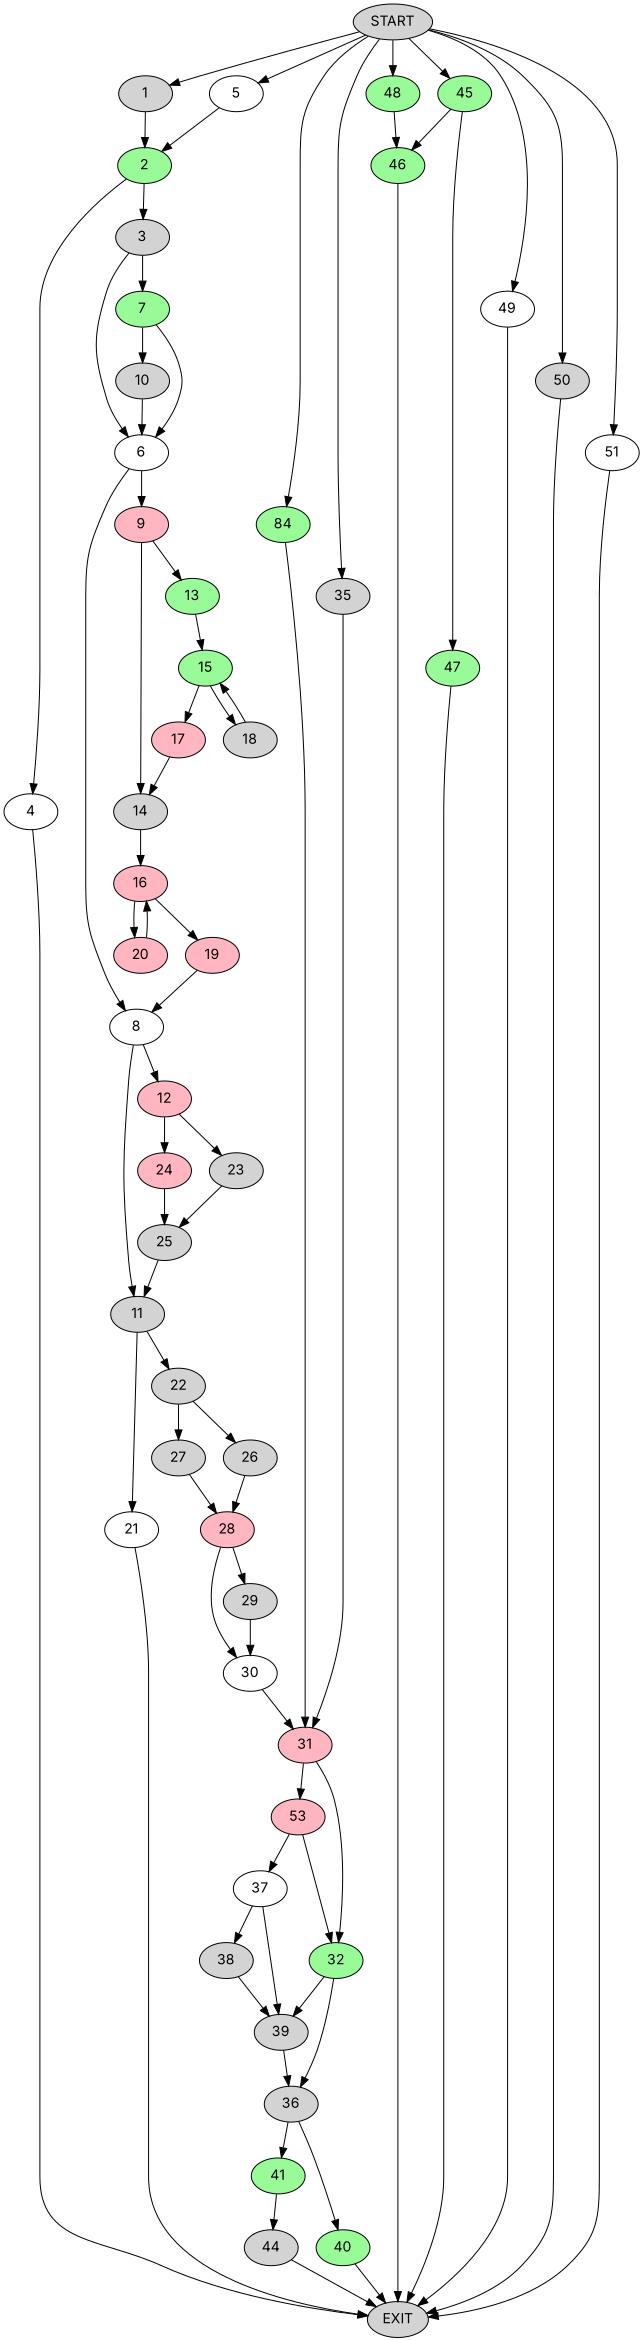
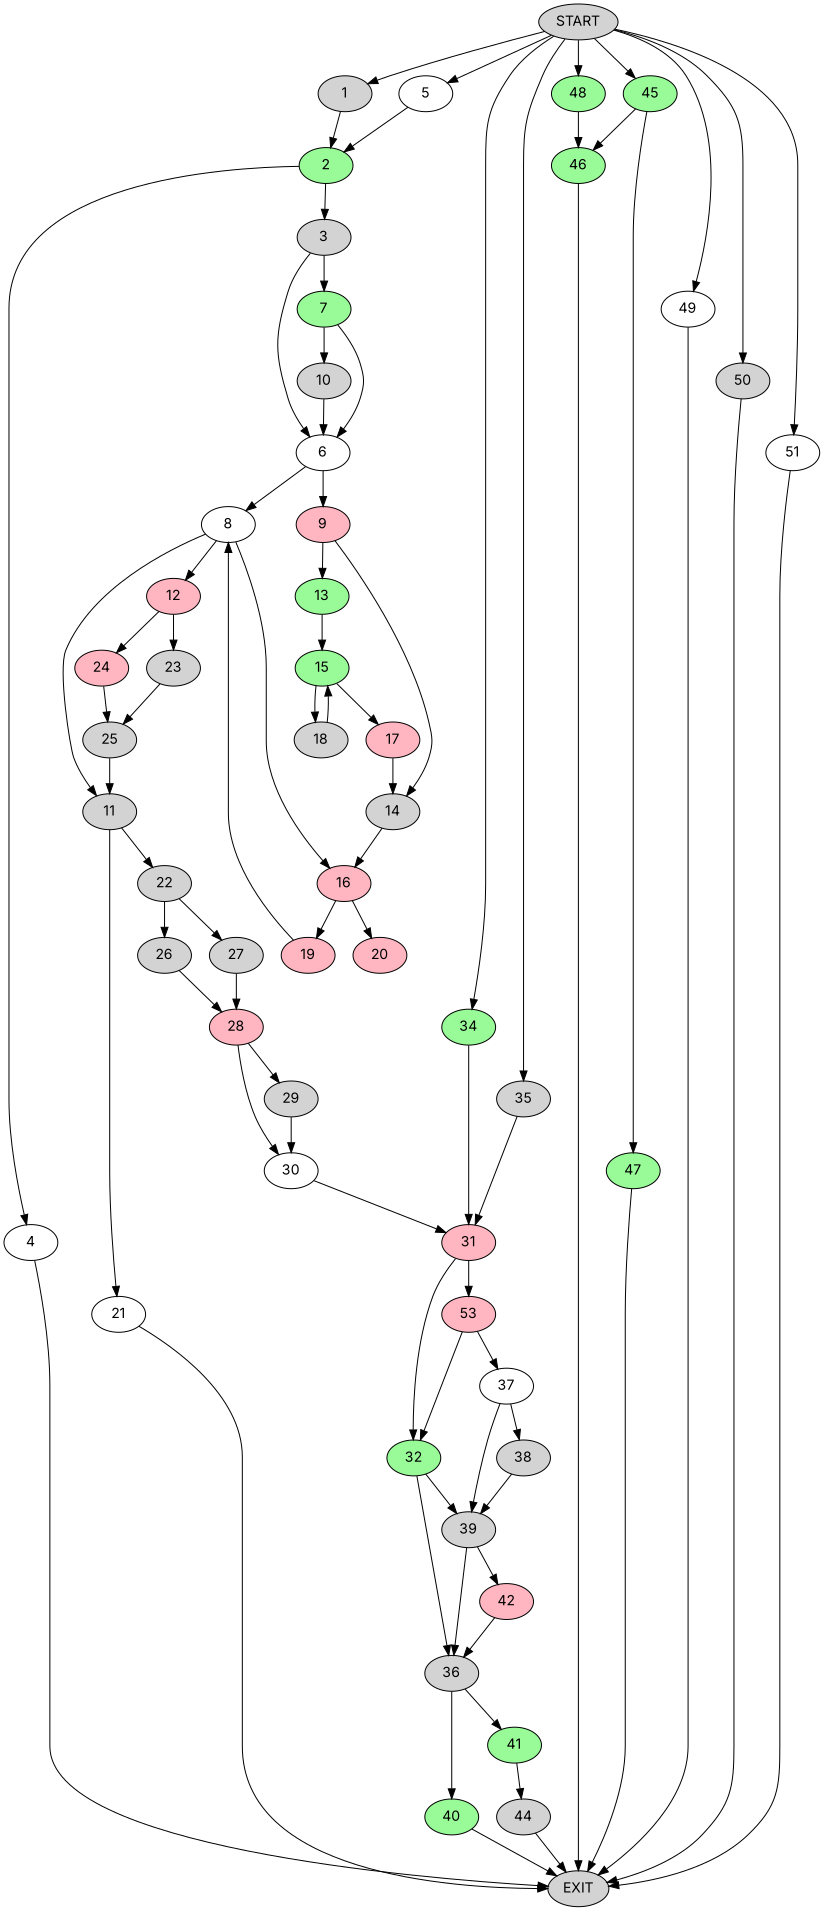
node "84": label "84" -> "34"
edge "20" -> "16": now "8" -> "16"
node "42": added
